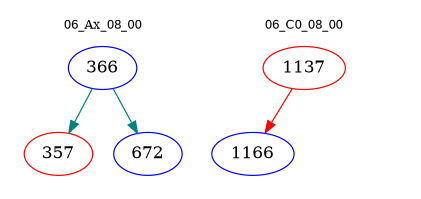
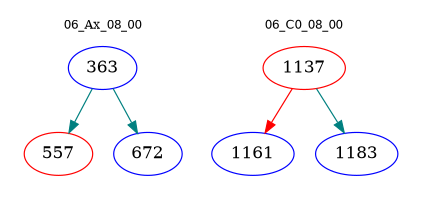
node "366": label "366" -> "363"
node "357": label "357" -> "557"
node "1166": label "1166" -> "1161"
node "1183": added
